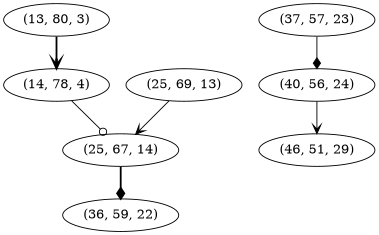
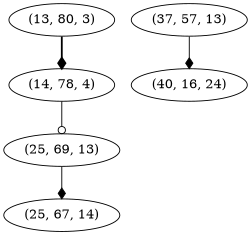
node "(37, 57, 23)": label "(37, 57, 23)" -> "(37, 57, 13)"
edge "(13, 80, 3)" -> "(14, 78, 4)": arrowhead vee -> diamond
node "(40, 56, 24)": label "(40, 56, 24)" -> "(40, 16, 24)"
edge "(25, 69, 13)" -> "(25, 67, 14)": arrowhead vee -> diamond
edge "(14, 78, 4)" -> "(25, 67, 14)": now "(14, 78, 4)" -> "(25, 69, 13)"
node "(46, 51, 29)": removed
node "(36, 59, 22)": removed
